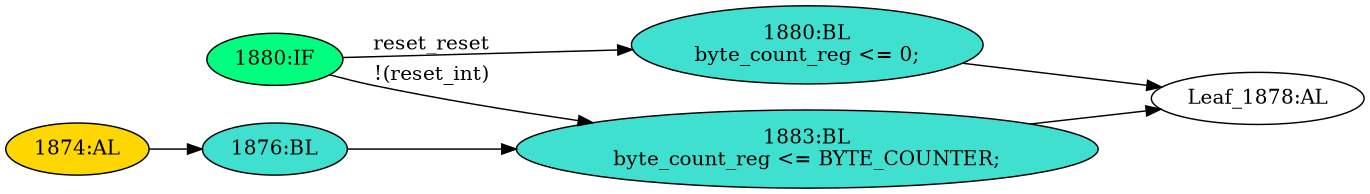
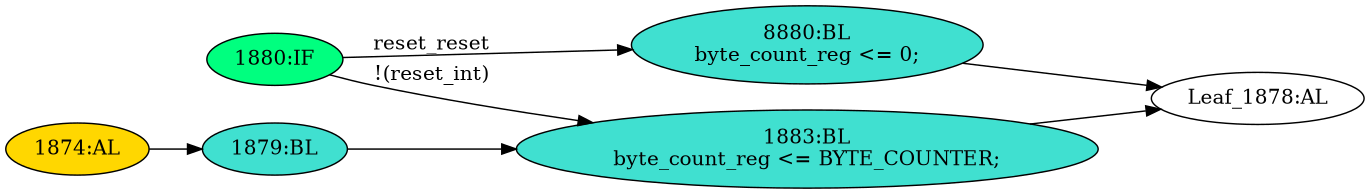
node "1880:BL byte_count_reg <= 0;": label "1880:BL byte_count_reg <= 0;" -> "8880:BL byte_count_reg <= 0;"
node "1876:BL": label "1876:BL" -> "1879:BL"
